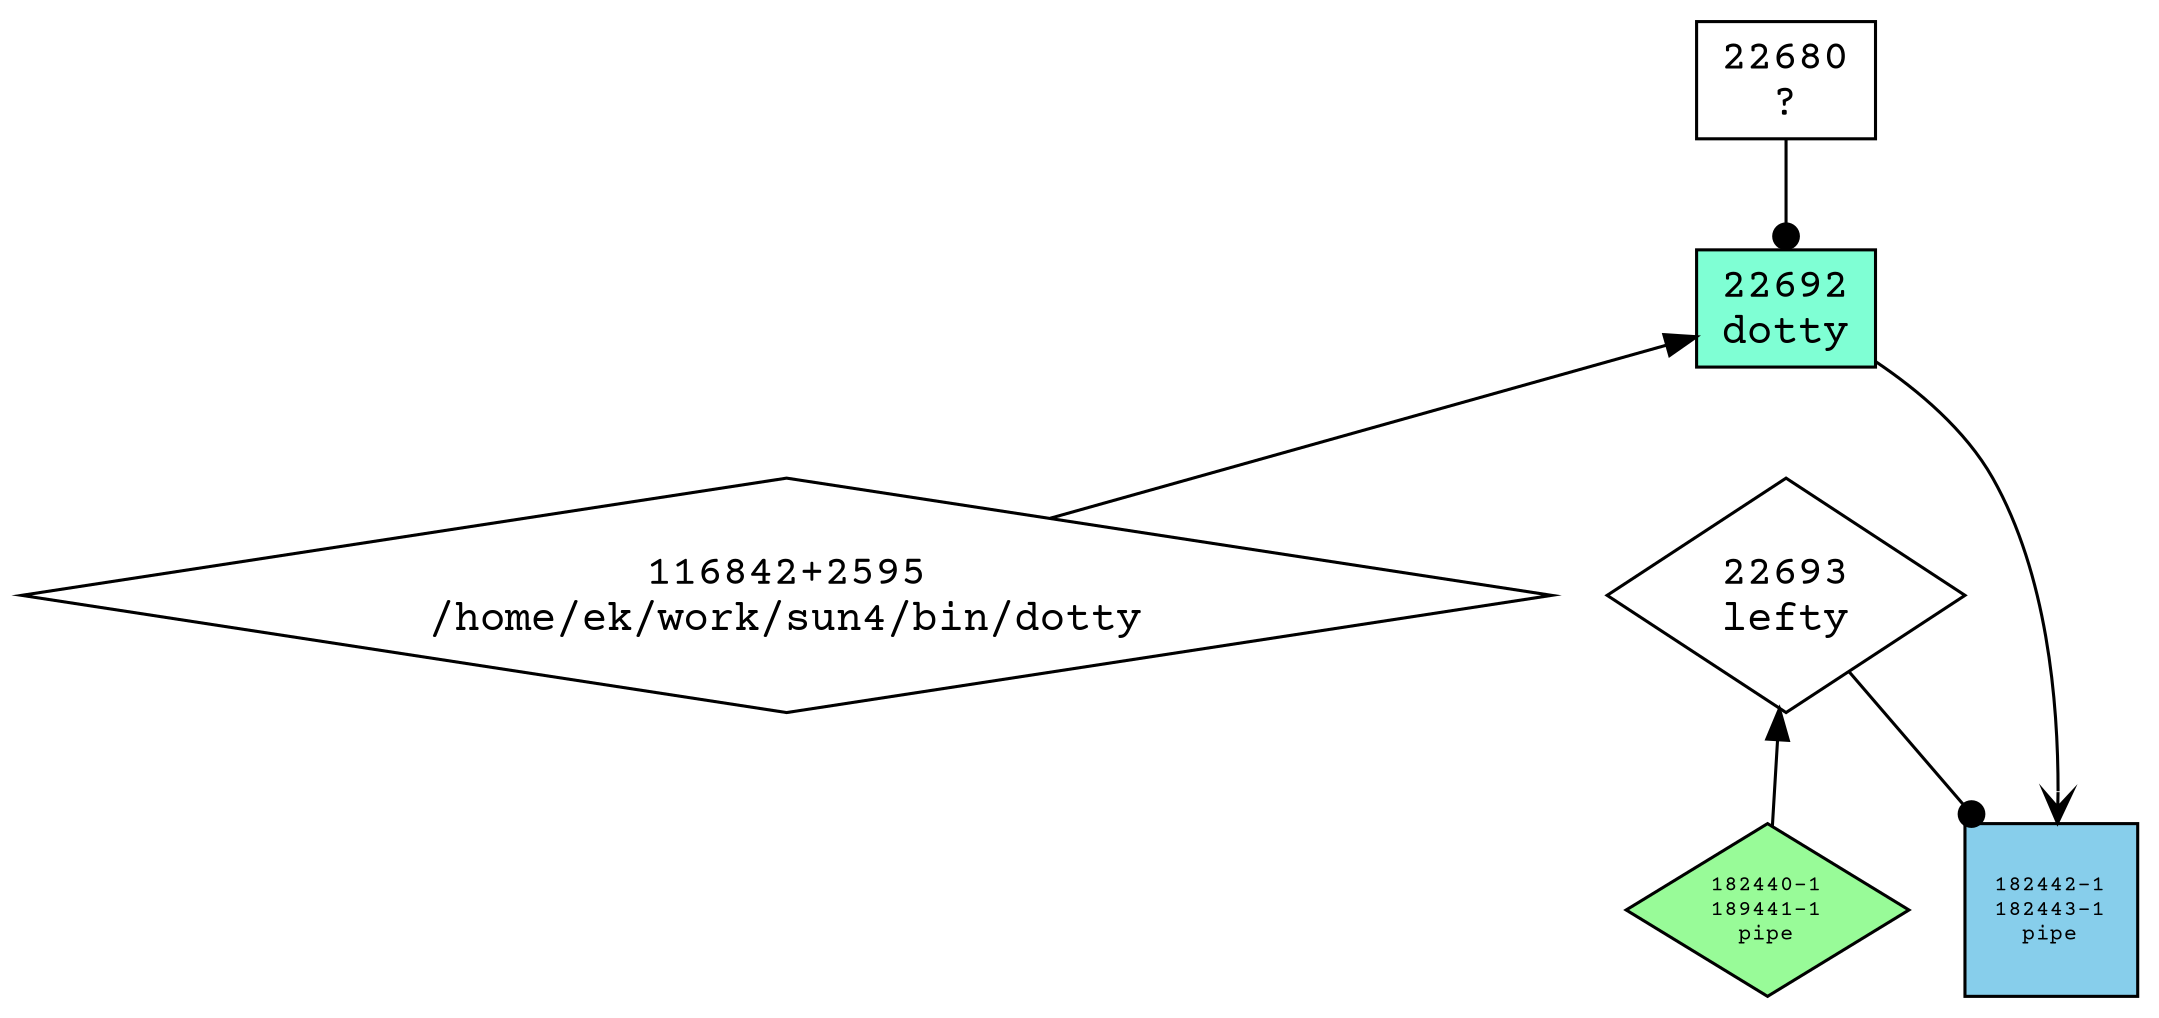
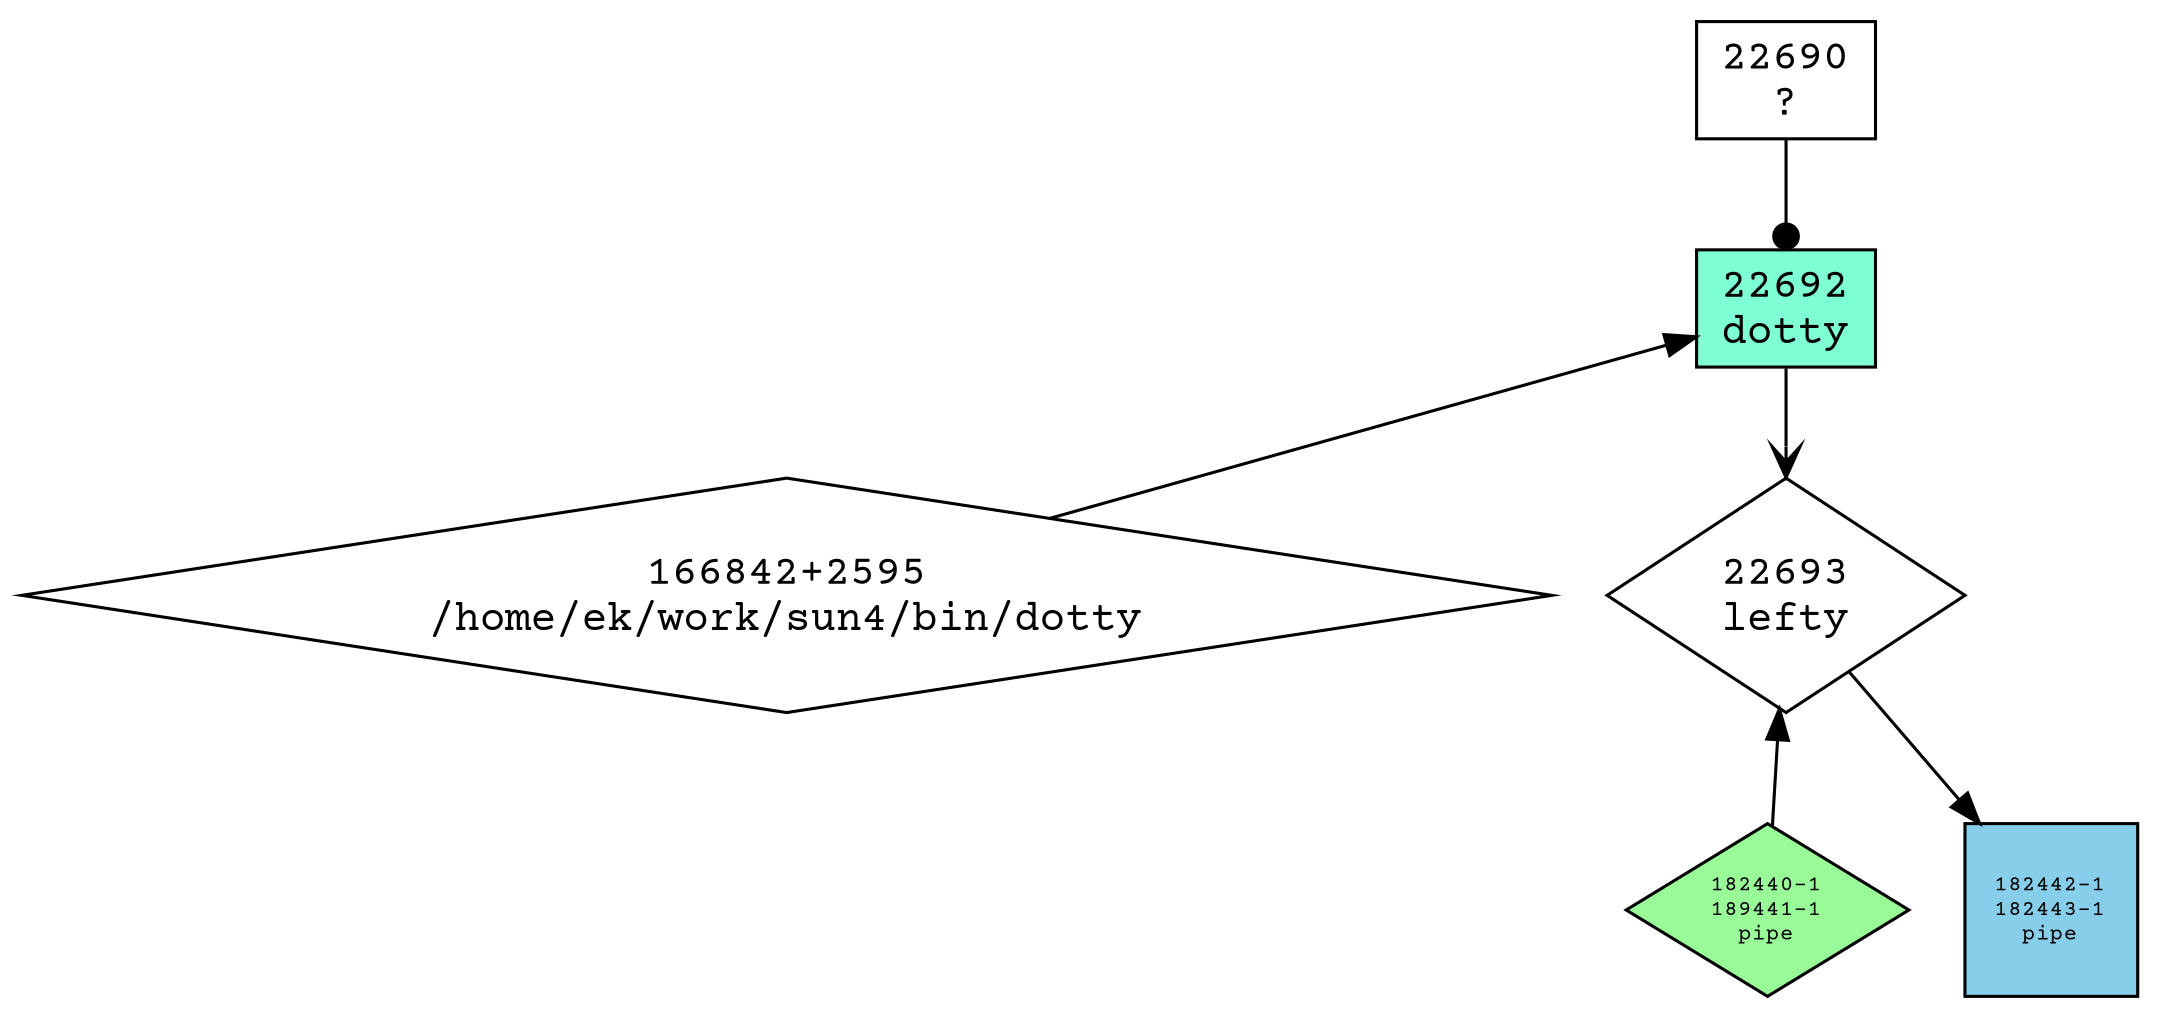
node "22680 ?": label "22680 ?" -> "22690 ?"
edge "22692 dotty" -> "182442-1 182443-1 pipe": now "22692 dotty" -> "22693 lefty"
node "116842+2595 /home/ek/work/sun4/bin/dotty": label "116842+2595 /home/ek/work/sun4/bin/dotty" -> "166842+2595 /home/ek/work/sun4/bin/dotty"
edge "22693 lefty" -> "182442-1 182443-1 pipe": arrowhead dot -> normal
